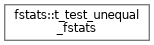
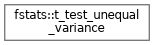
node "fstats::t_test_unequal _fstats": label "fstats::t_test_unequal _fstats" -> "fstats::t_test_unequal _variance"
